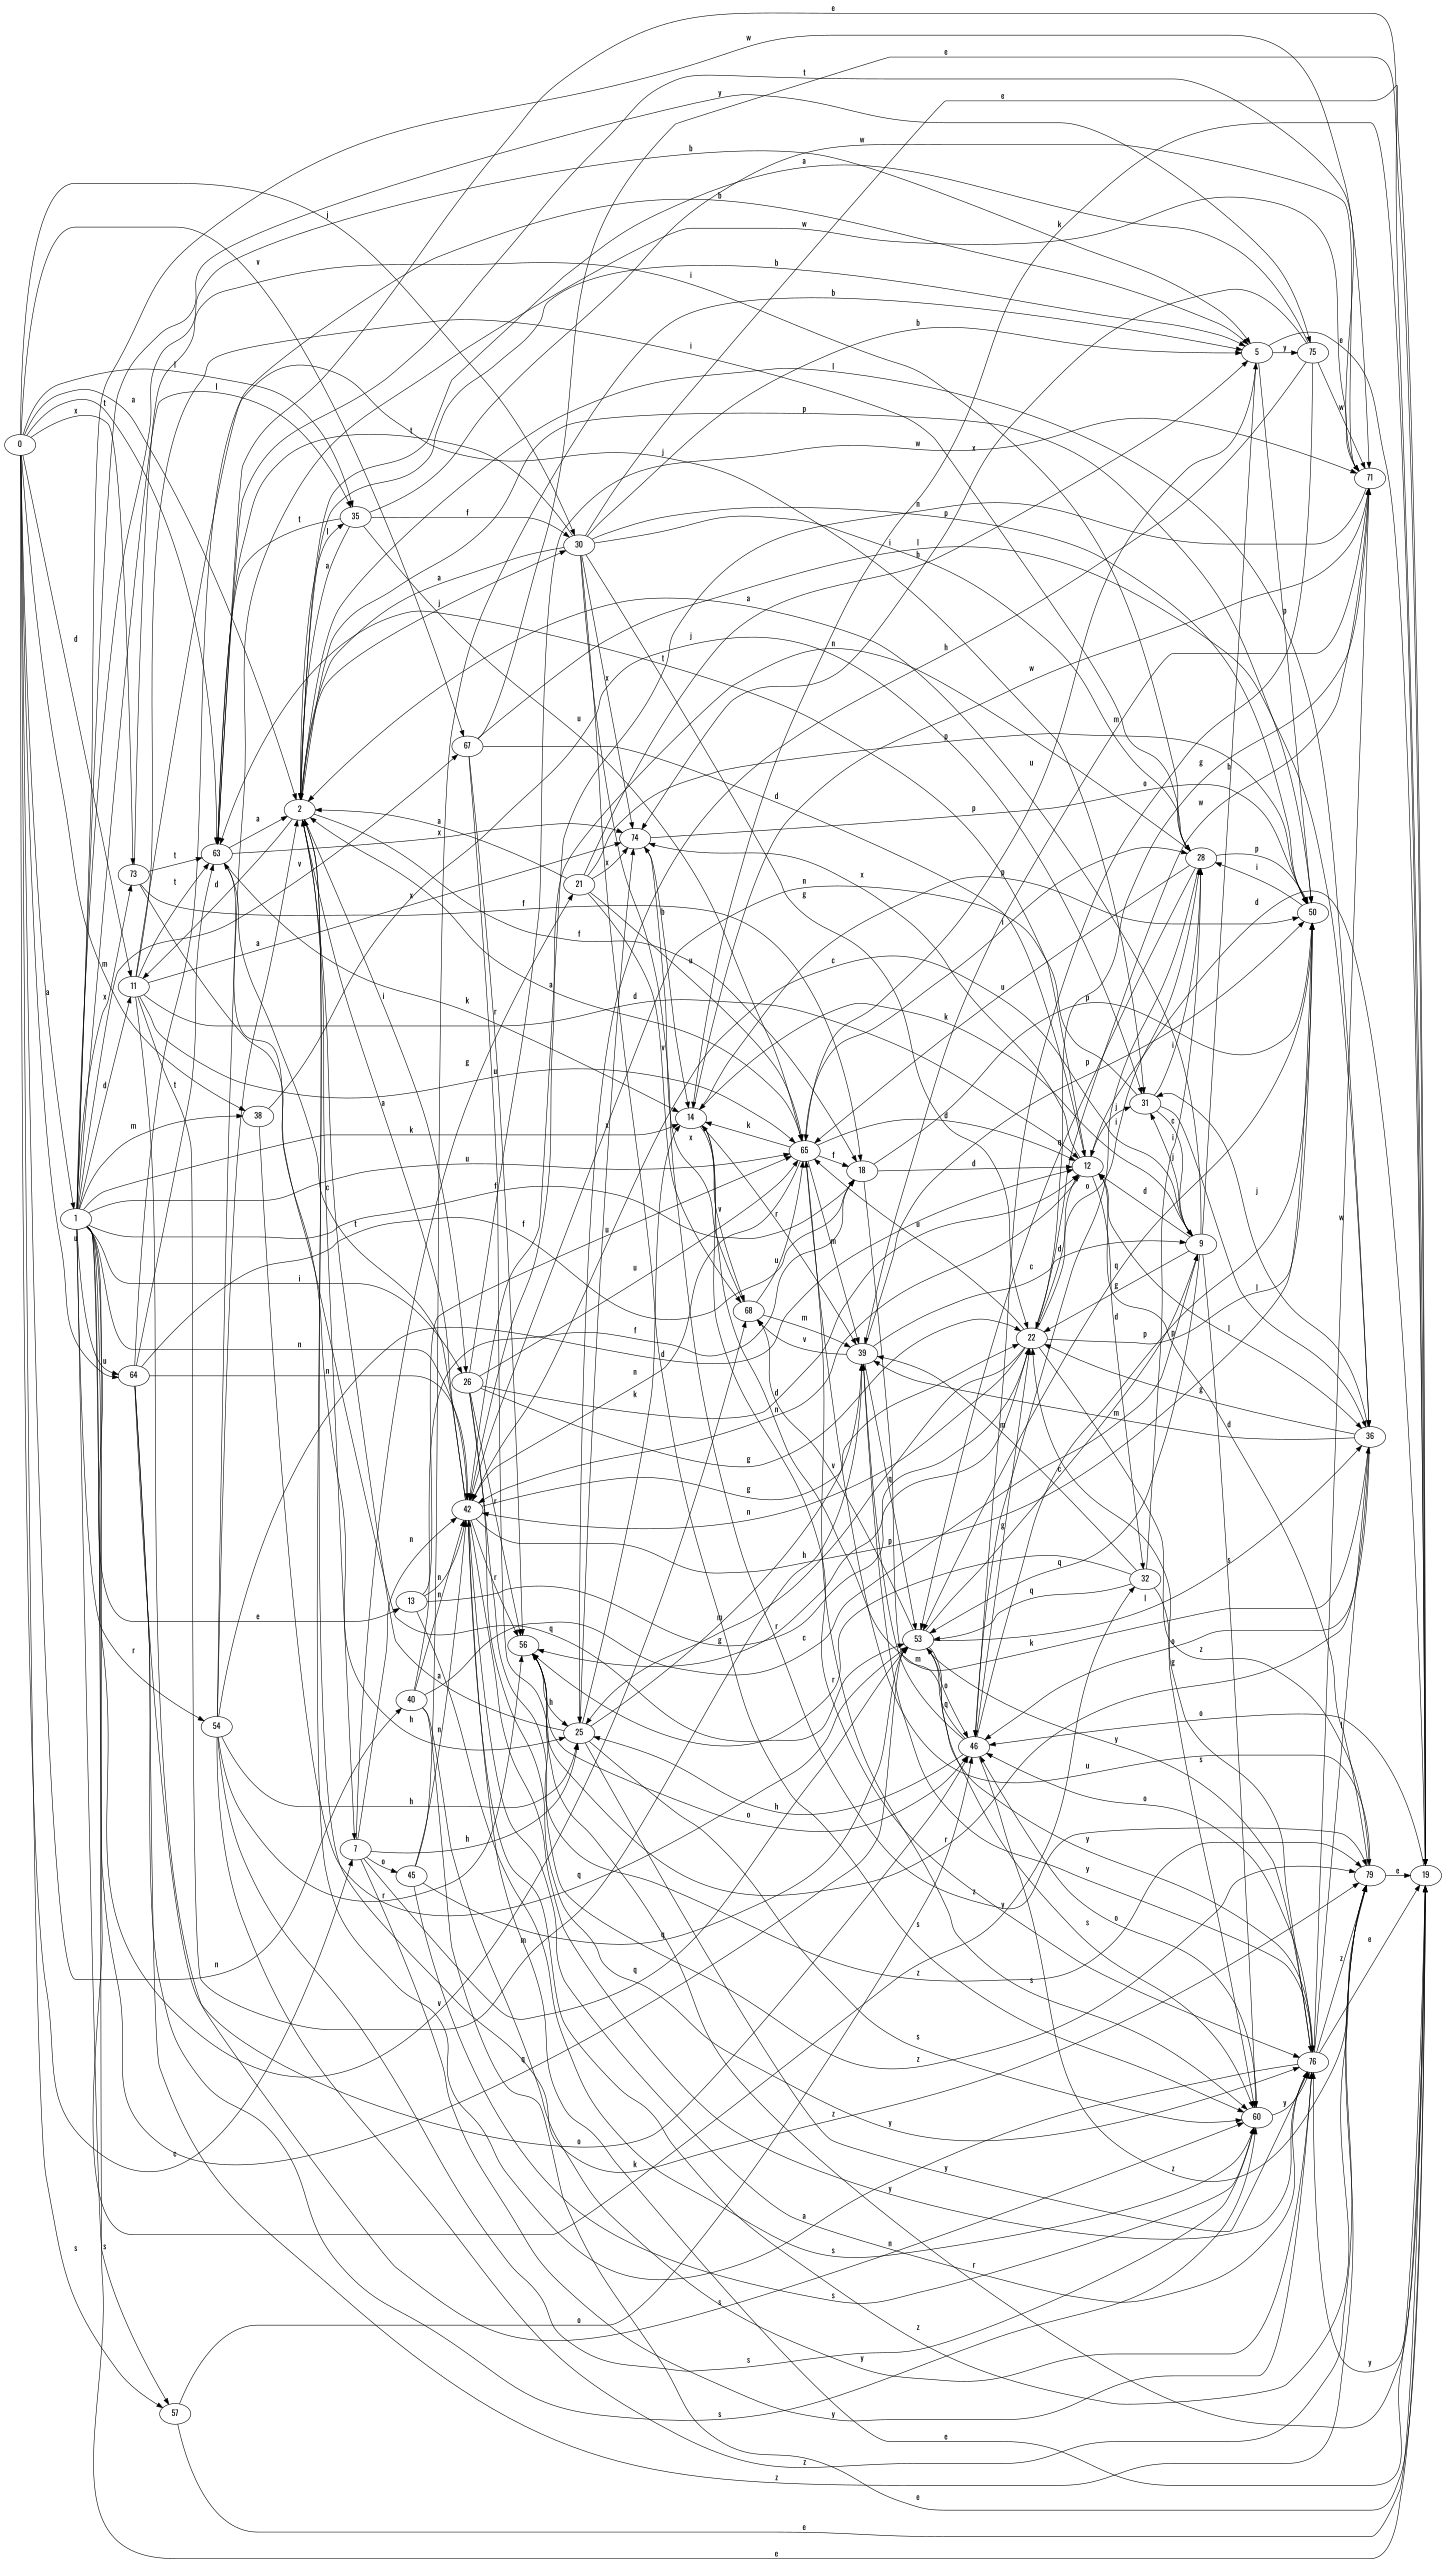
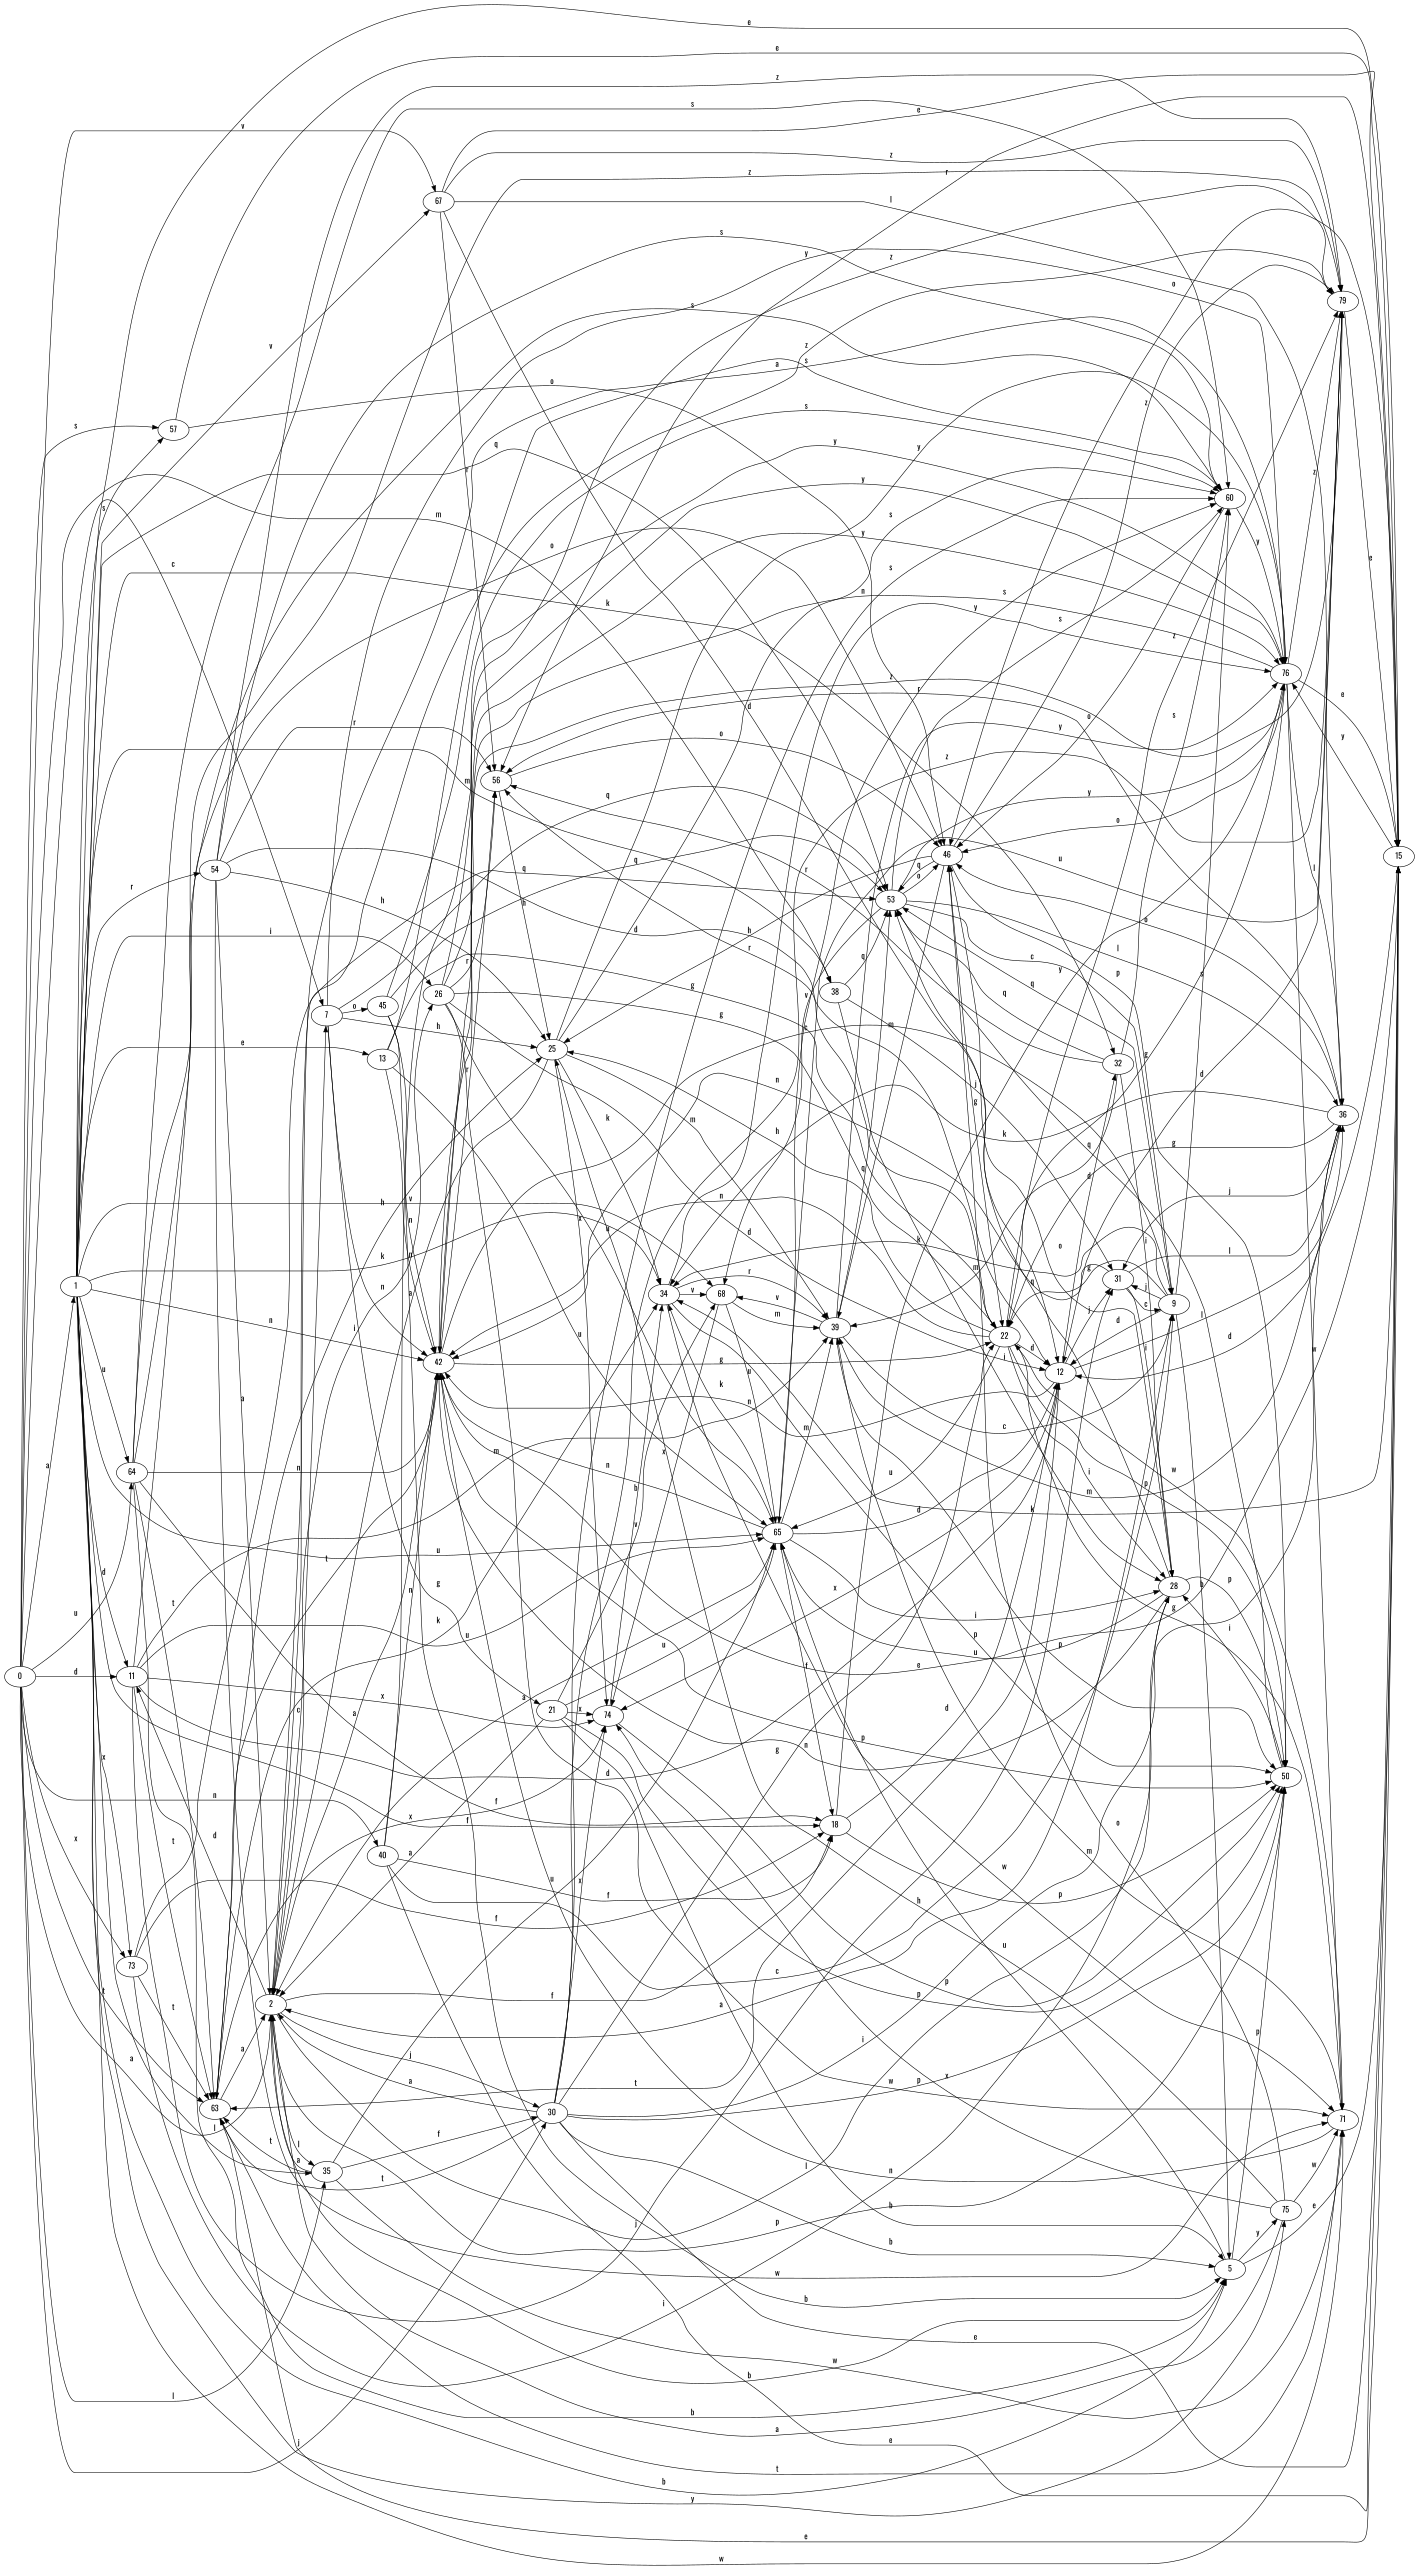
edge "11" -> "28": now "38" -> "28"
node "14": label "14" -> "34"
node "19": label "19" -> "15"
